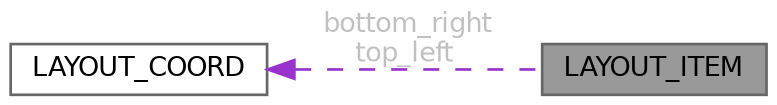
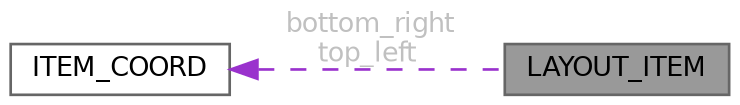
node "LAYOUT_COORD": label "LAYOUT_COORD" -> "ITEM_COORD"
